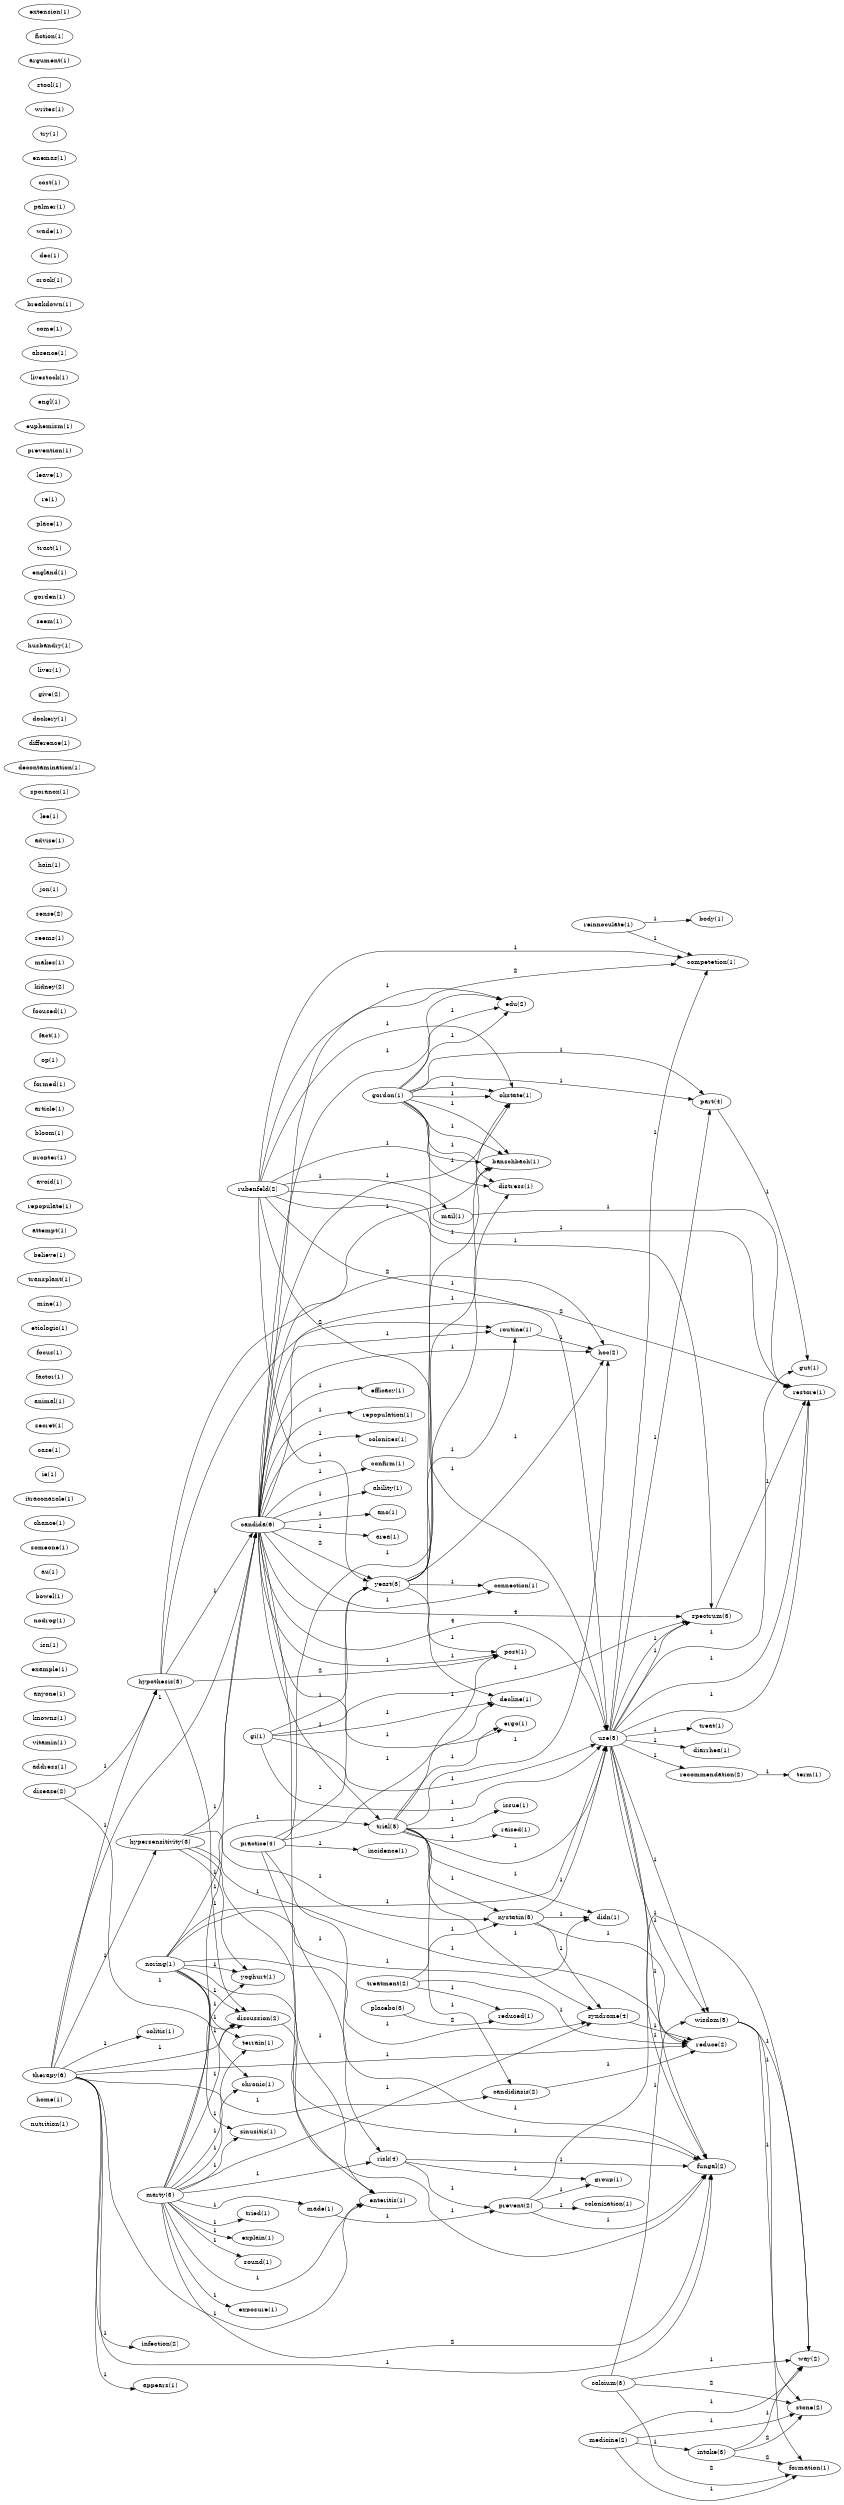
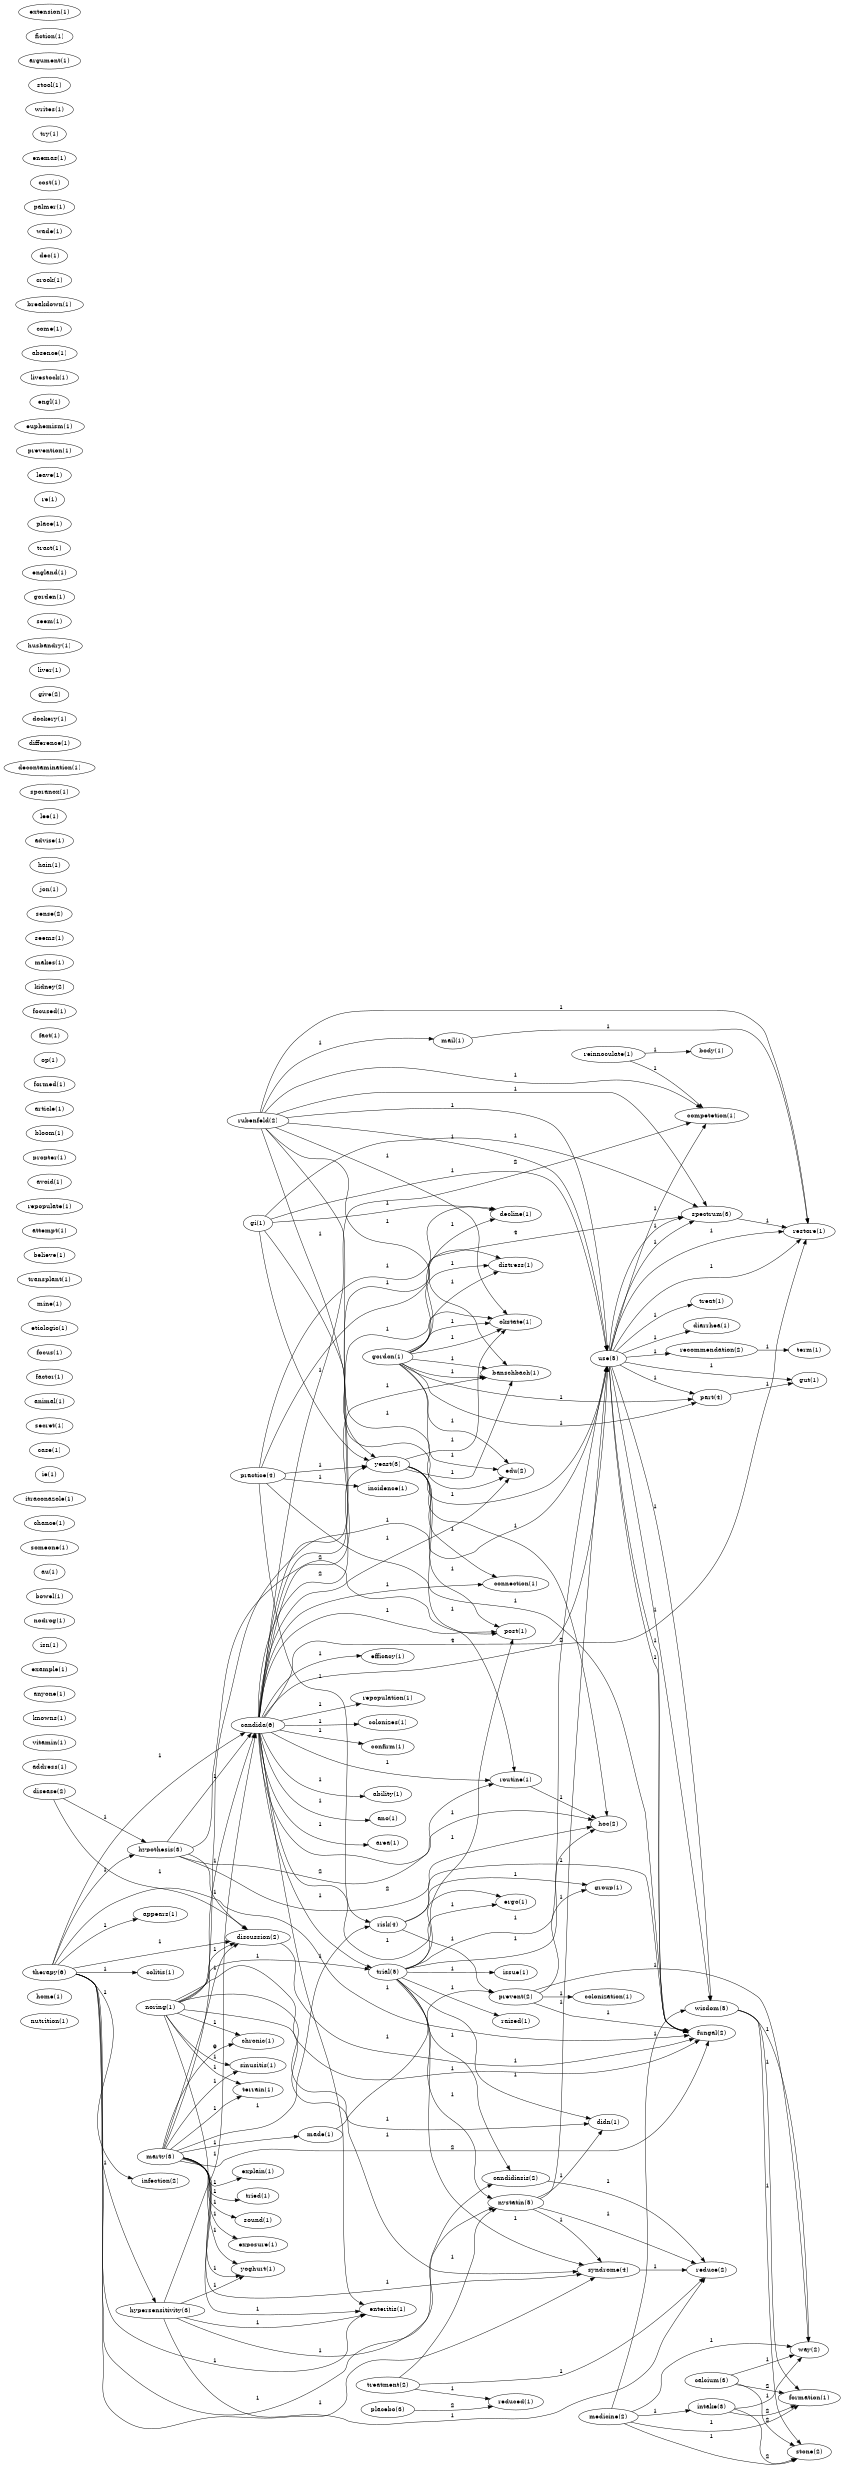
edge "therapy(6)" -> "reduce(2)": now "therapy(6)" -> "syndrome(4)"
edge "marty(3)" -> "chronic(1)": label "1" -> "9"
edge "calcium(3)" -> "wisdom(5)": now "medicine(2)" -> "wisdom(5)"
